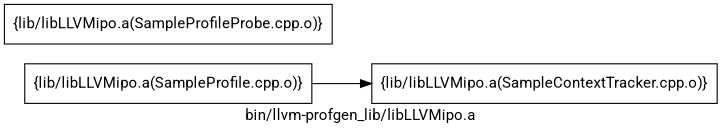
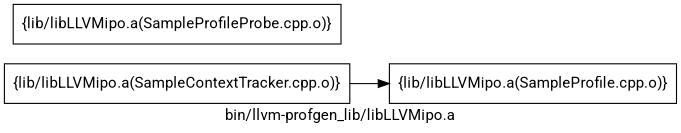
edge "{lib/libLLVMipo.a(SampleProfile.cpp.o)}" -> "{lib/libLLVMipo.a(SampleContextTracker.cpp.o)}": reversed
